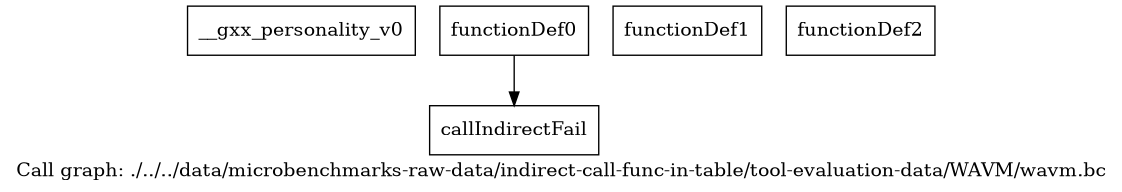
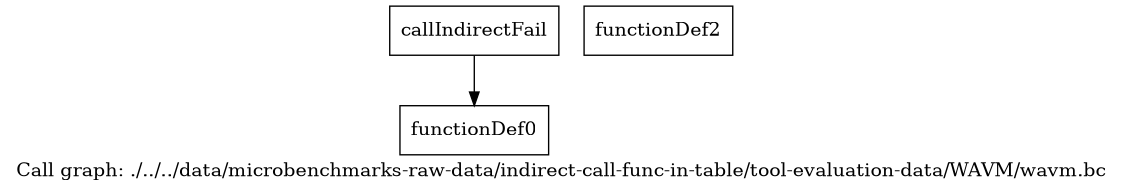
node "__gxx_personality_v0": removed
node "functionDef1": removed
edge "functionDef0" -> "callIndirectFail": reversed
